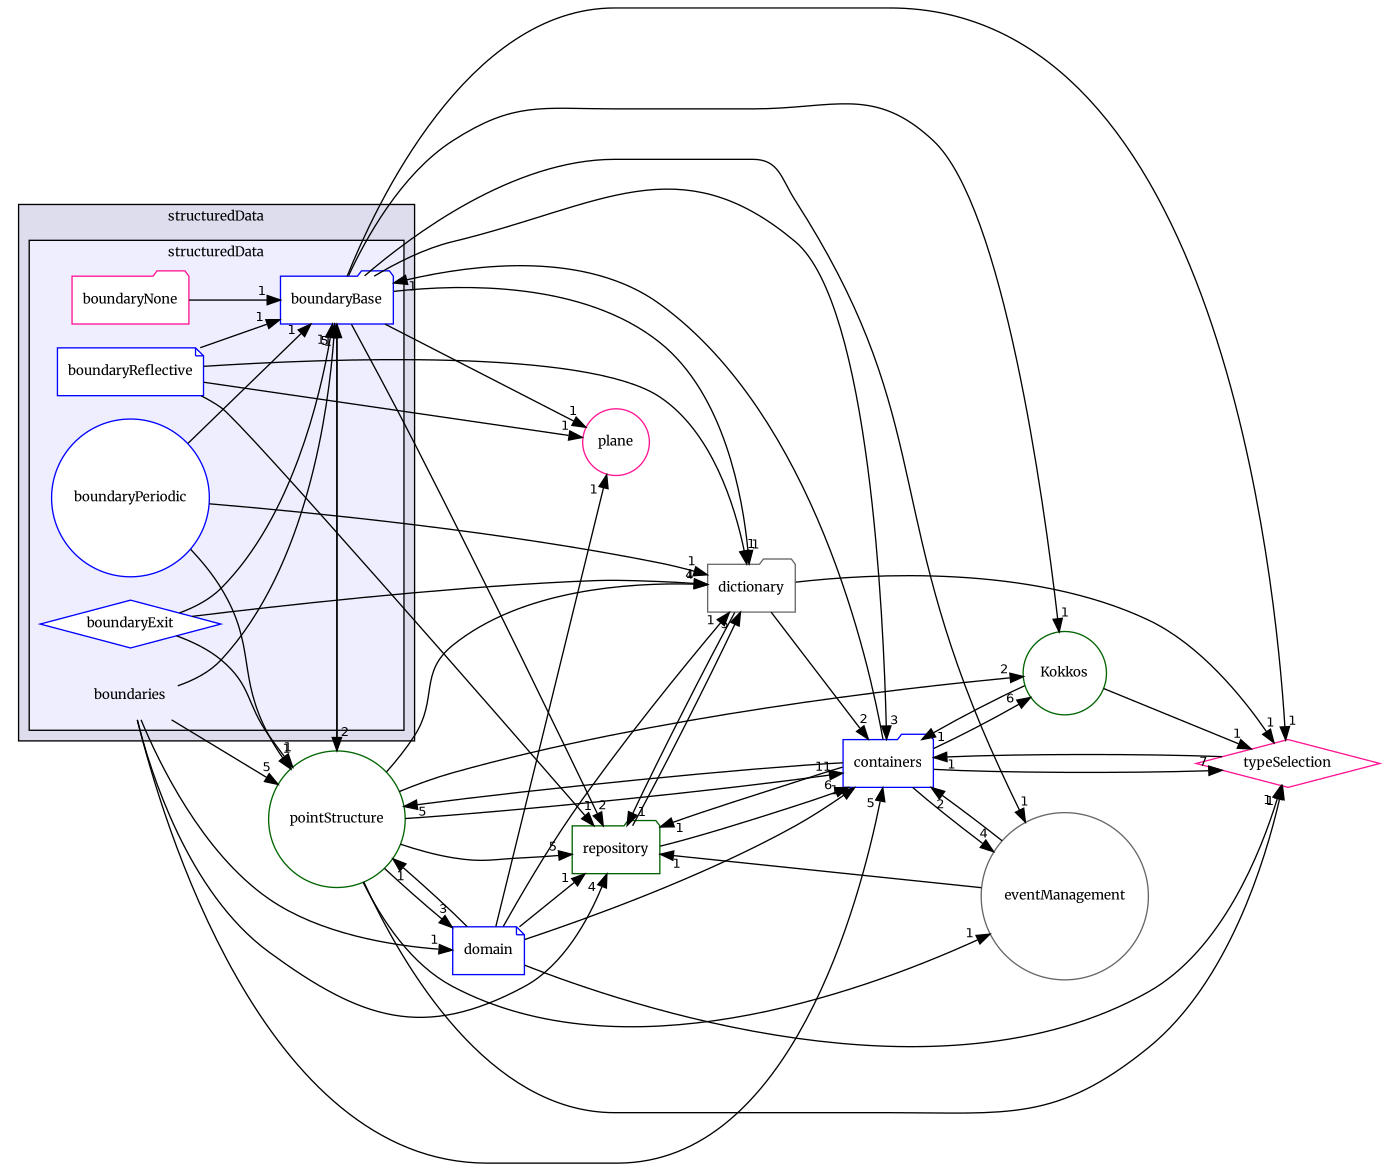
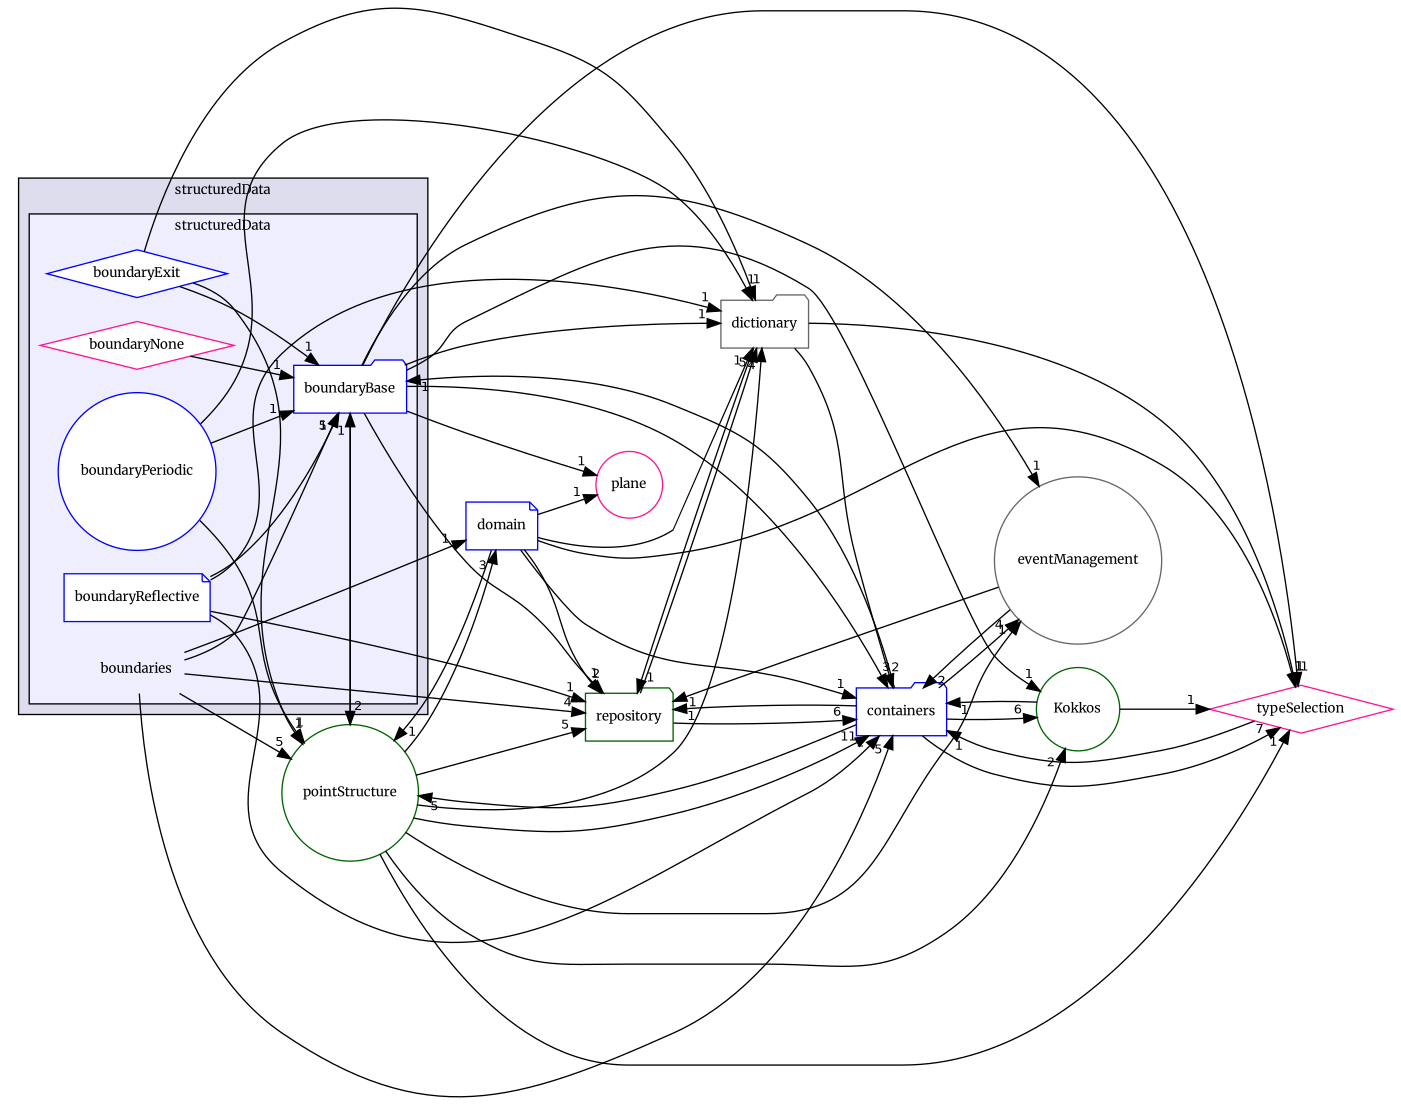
node "boundaryNone": shape folder -> diamond
edge "boundaryReflective" -> "plane": now "boundaryReflective" -> "containers"
